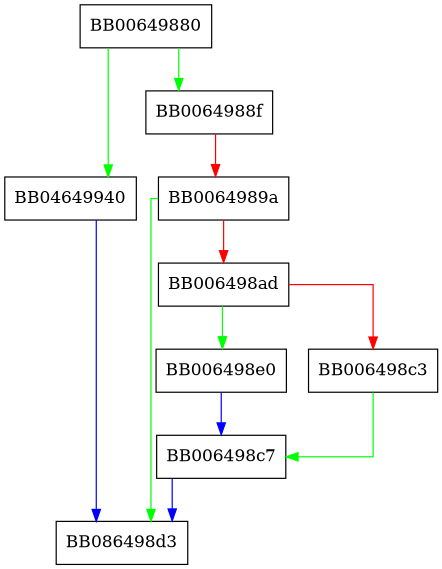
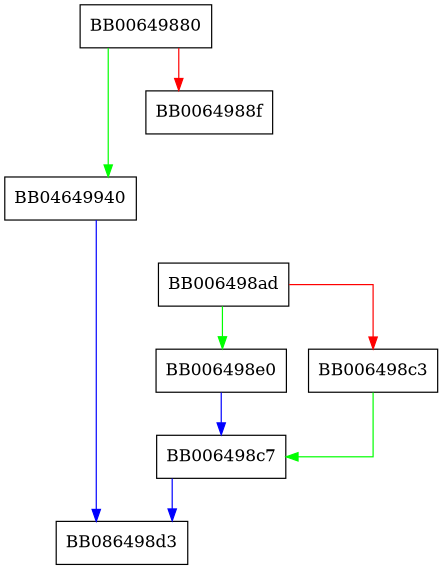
edge "BB00649880" -> "BB0064988f": color green -> red
node "BB0064989a": removed
